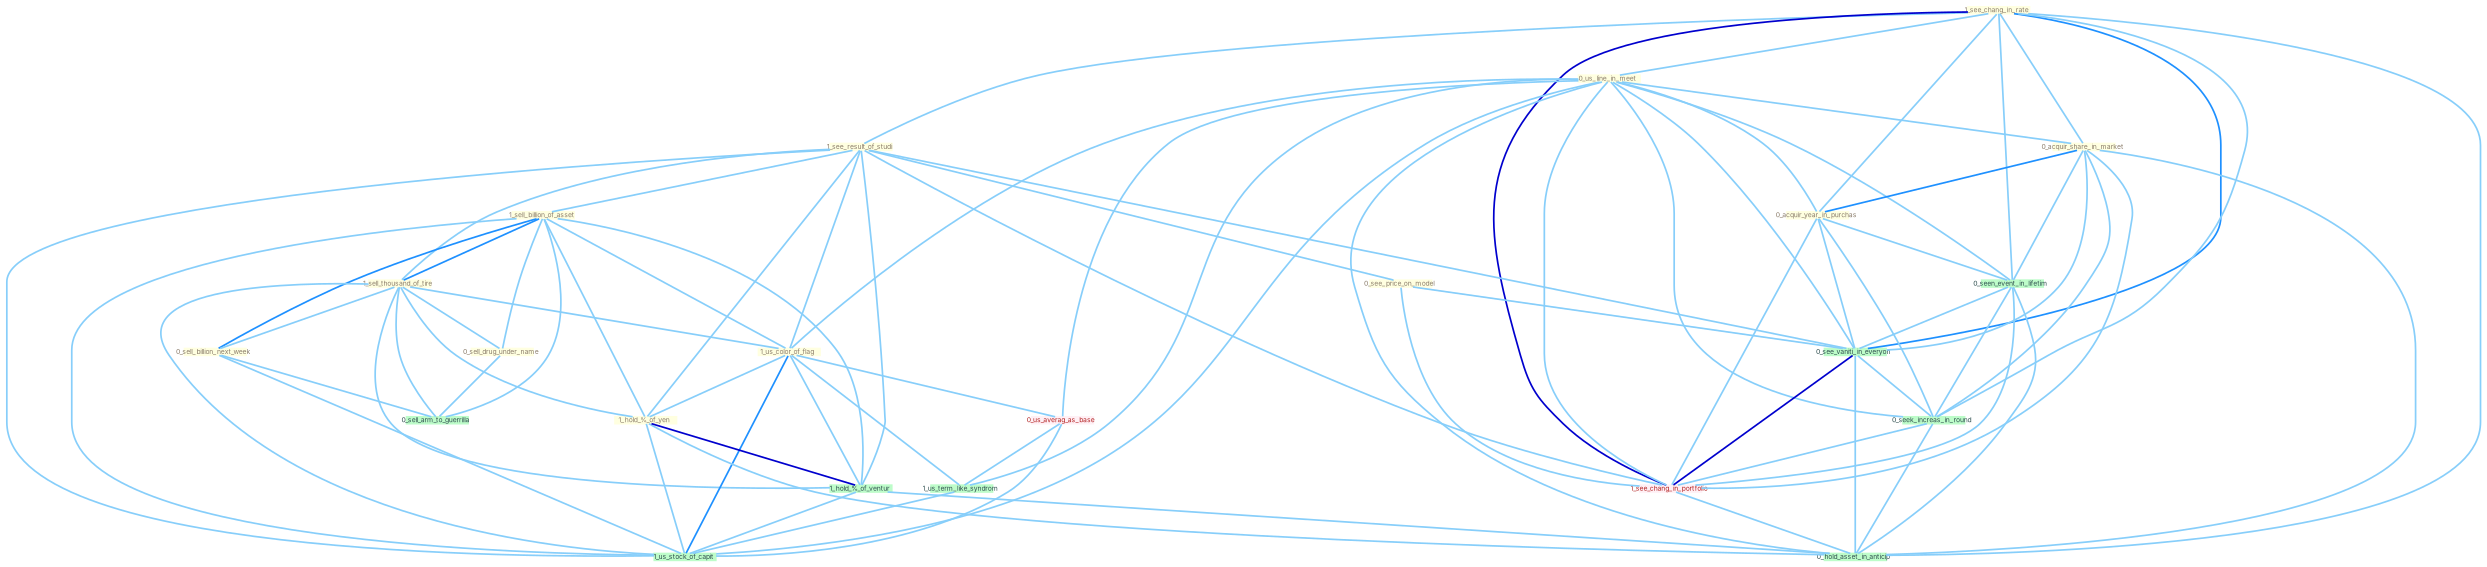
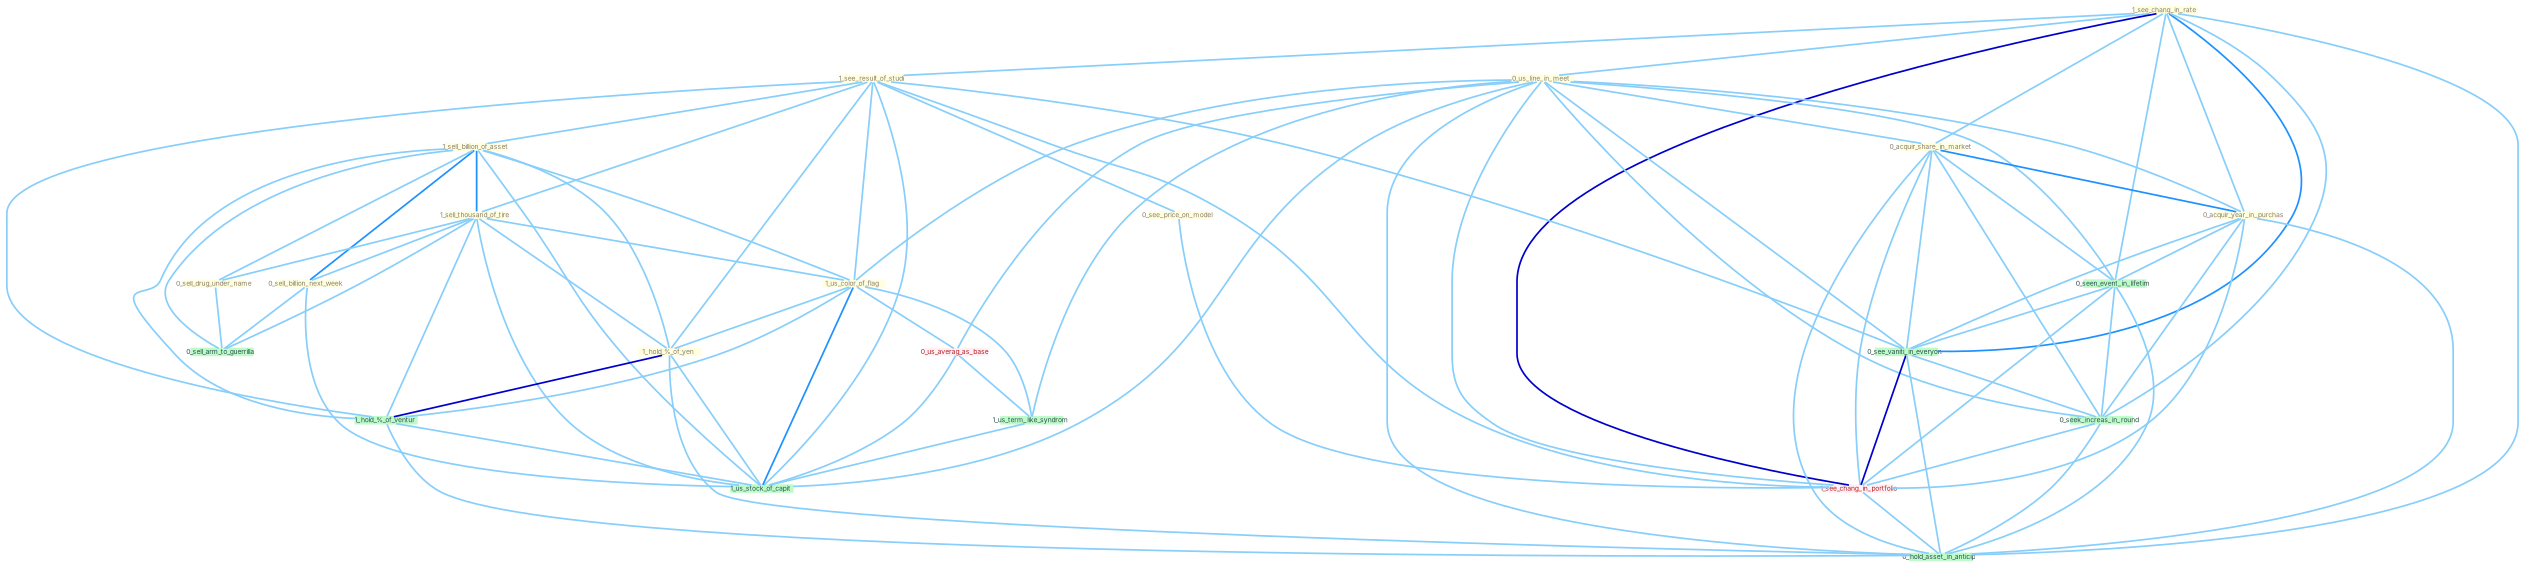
edge "0_see_price_on_model" -- "0_see_vaniti_in_everyon": removed
edge "0_acquir_year_in_purchas" -- "0_hold_asset_in_anticip": added
